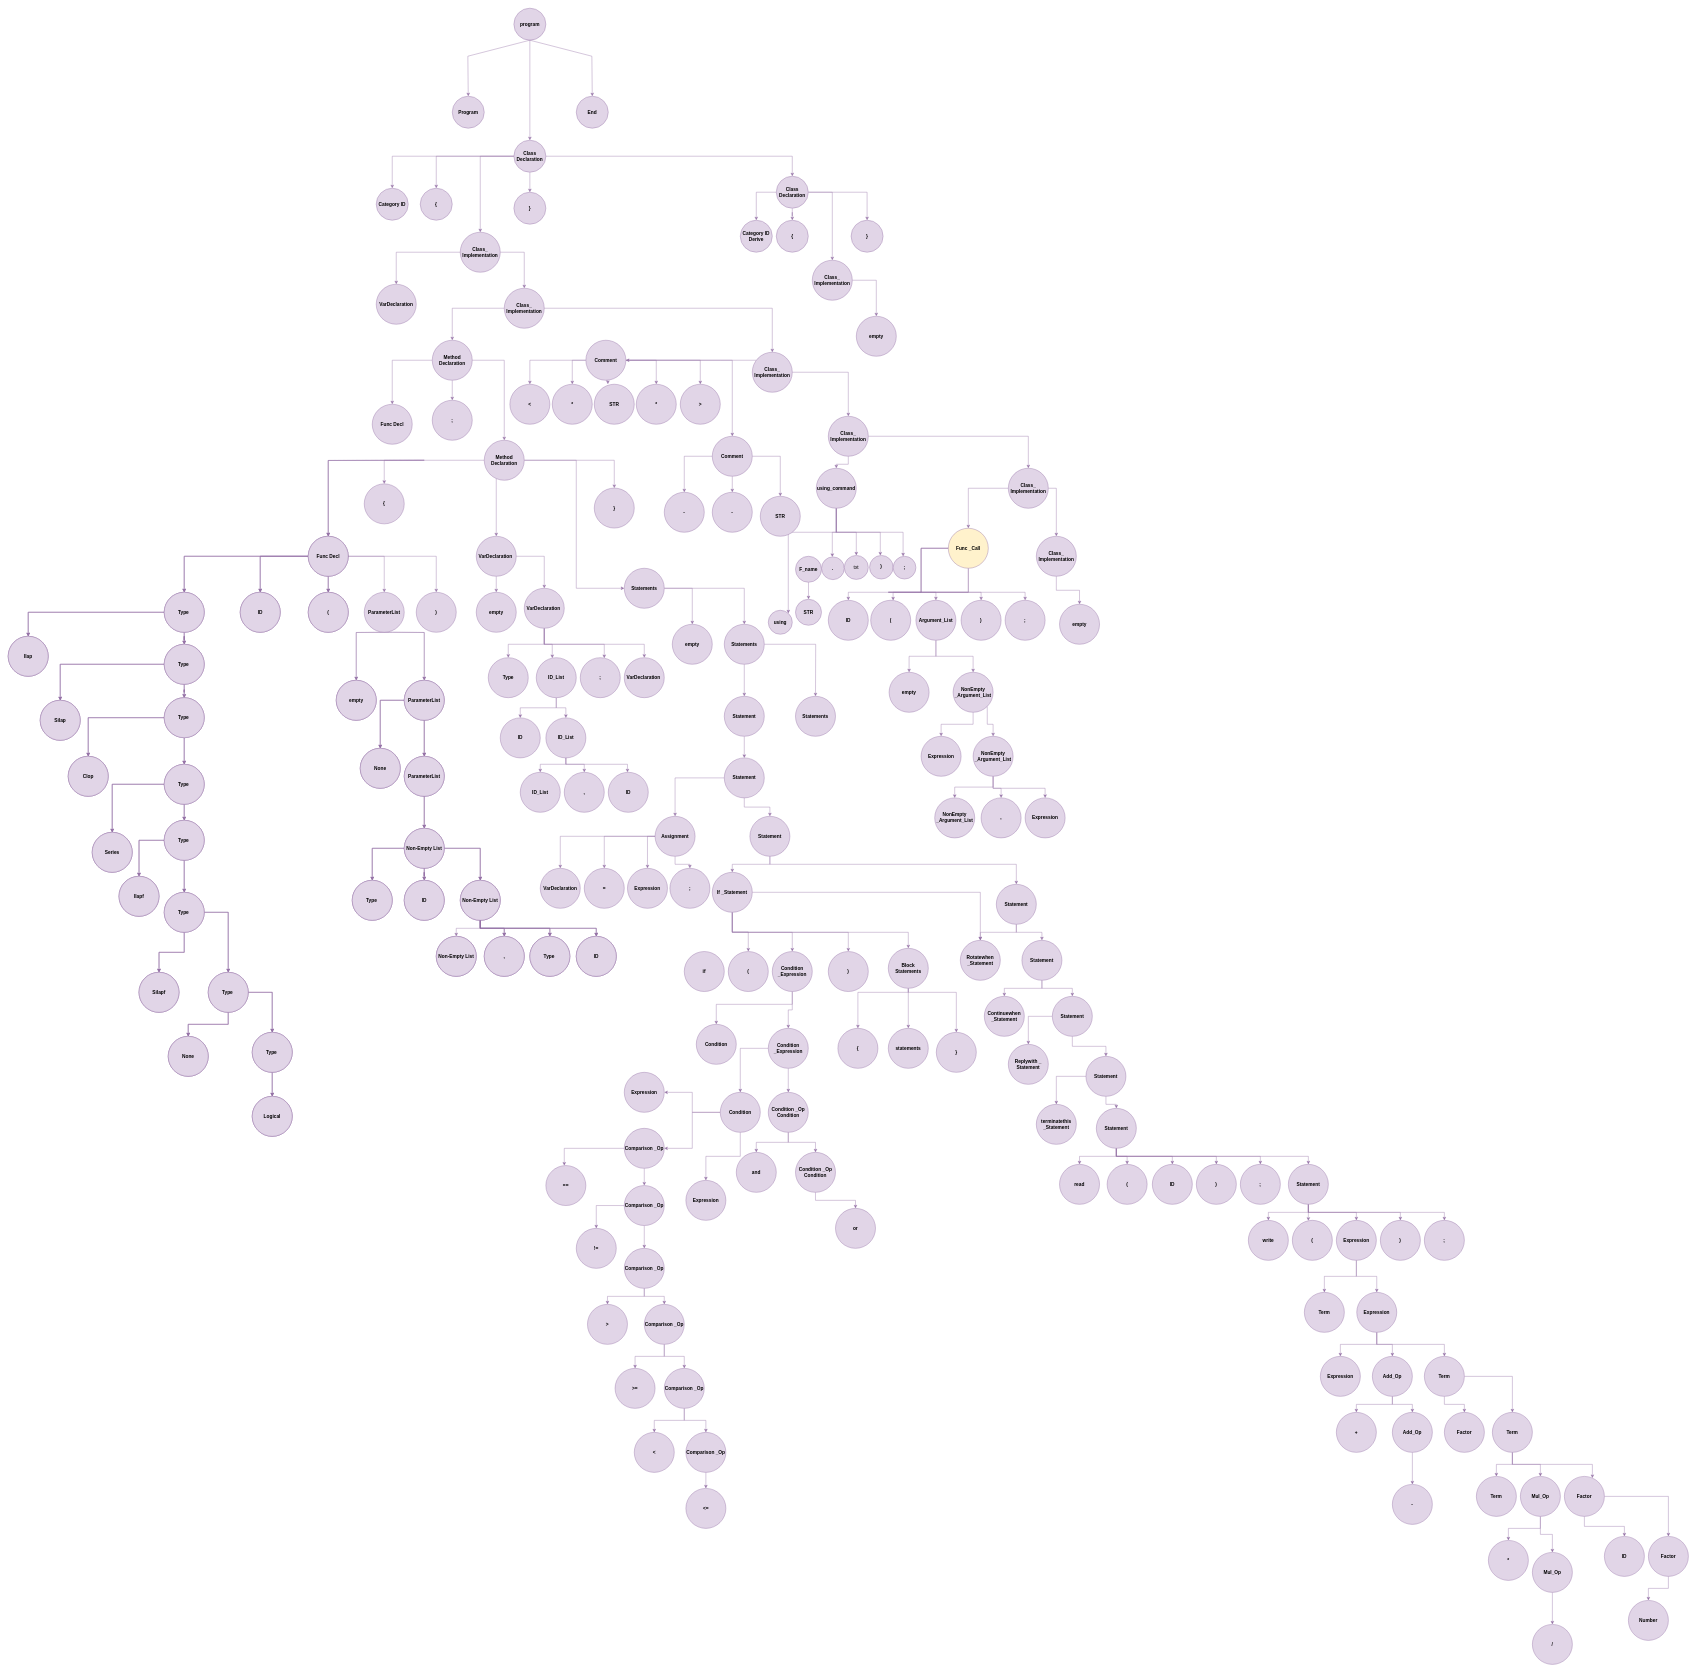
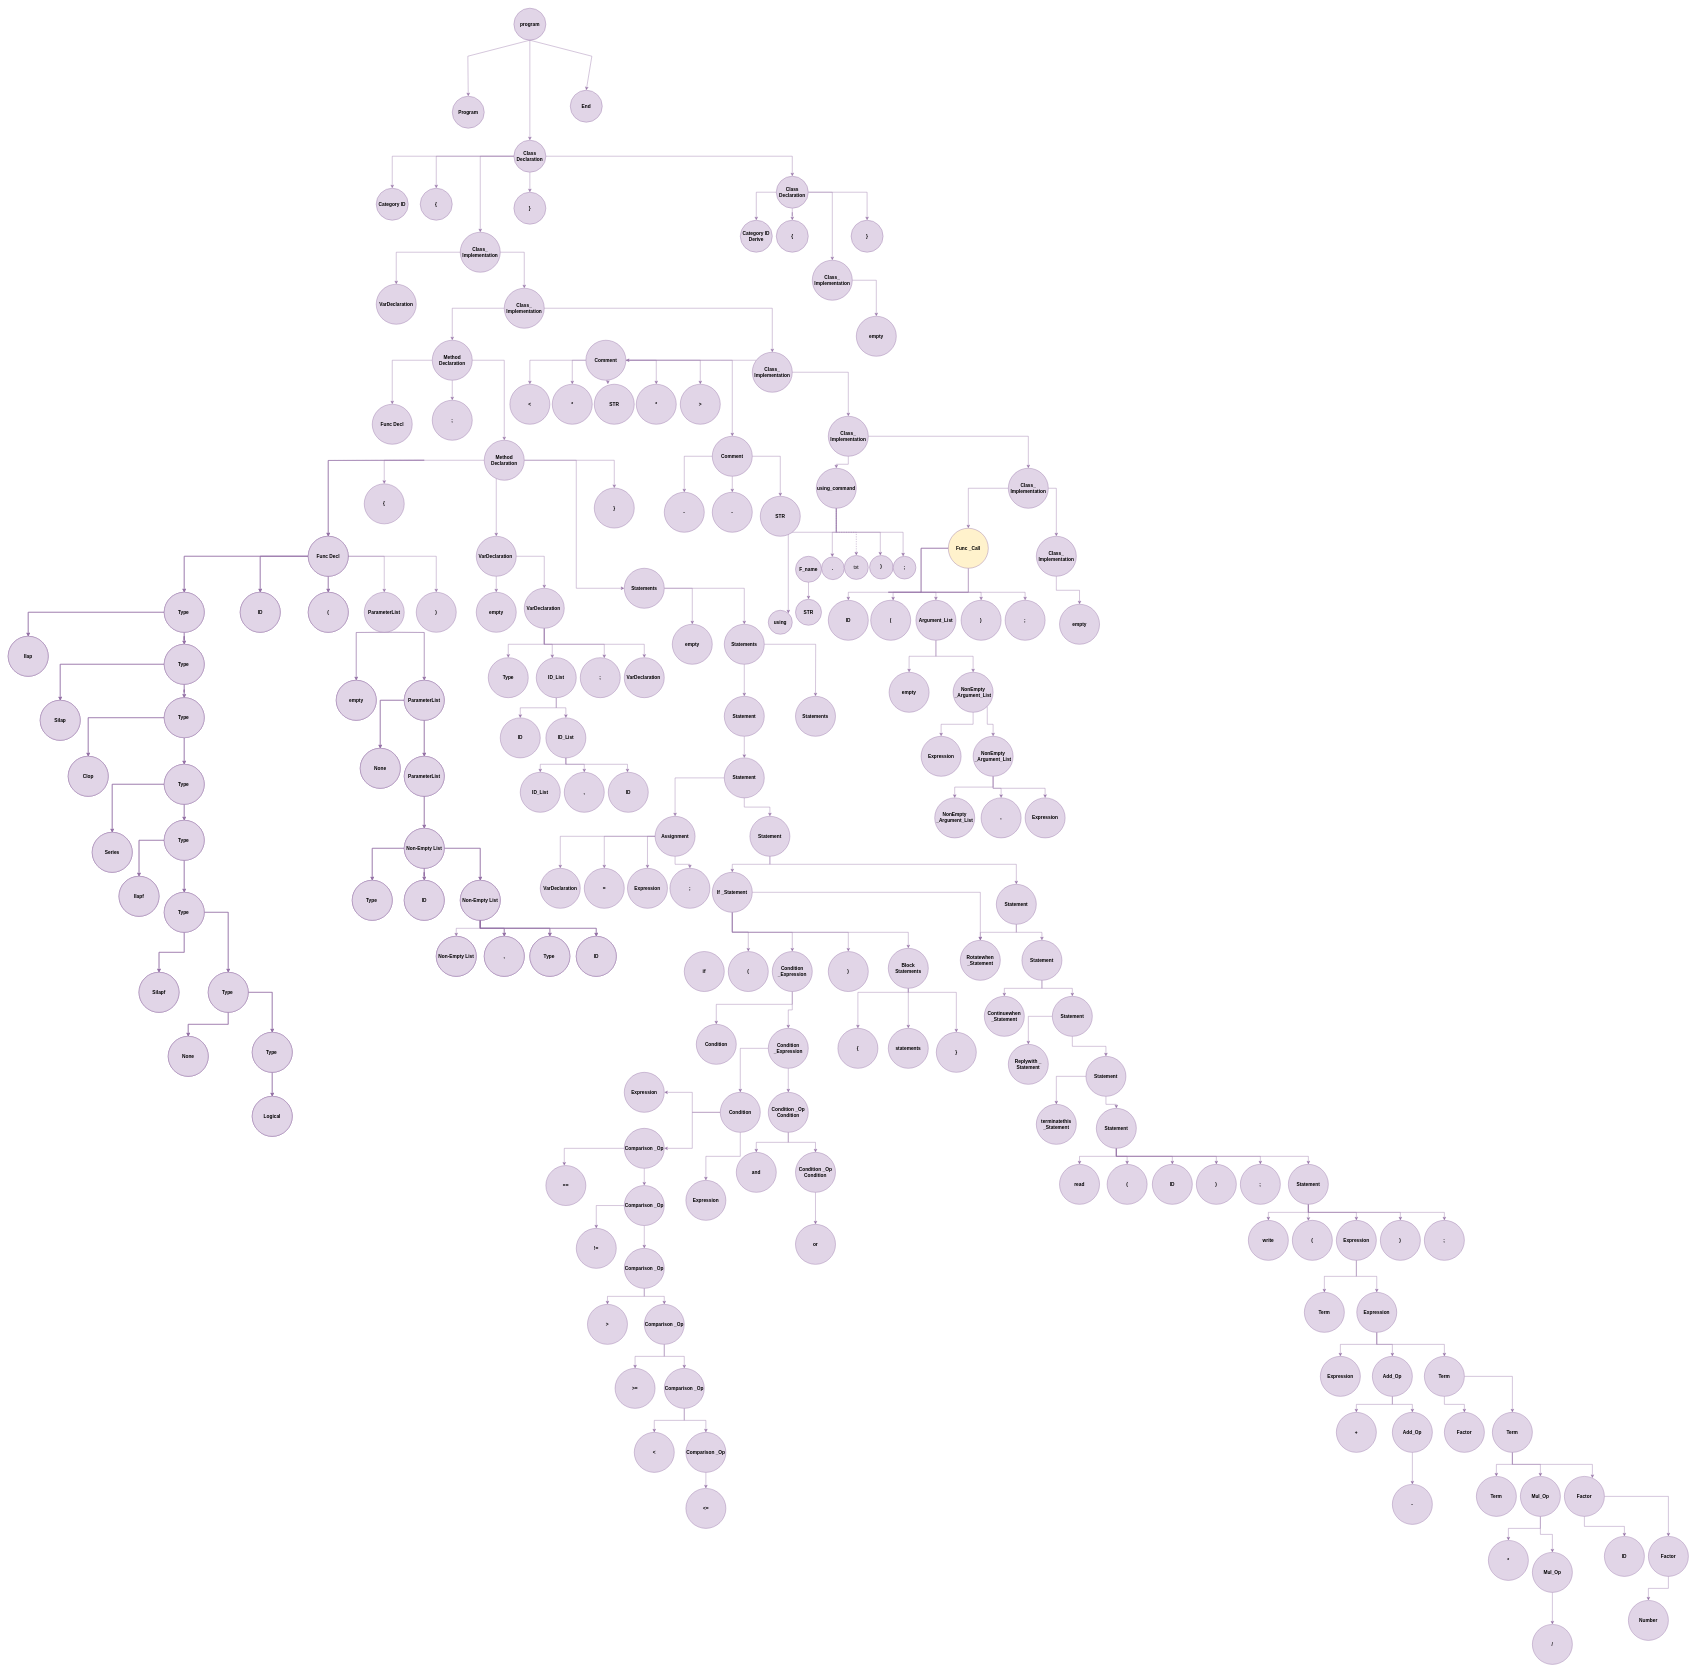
node "End": moved (592, 112) -> (586, 106)
edge "using_command" -> "txt": style solid -> dashed
node "or": moved (855, 1228) -> (815, 1244)
